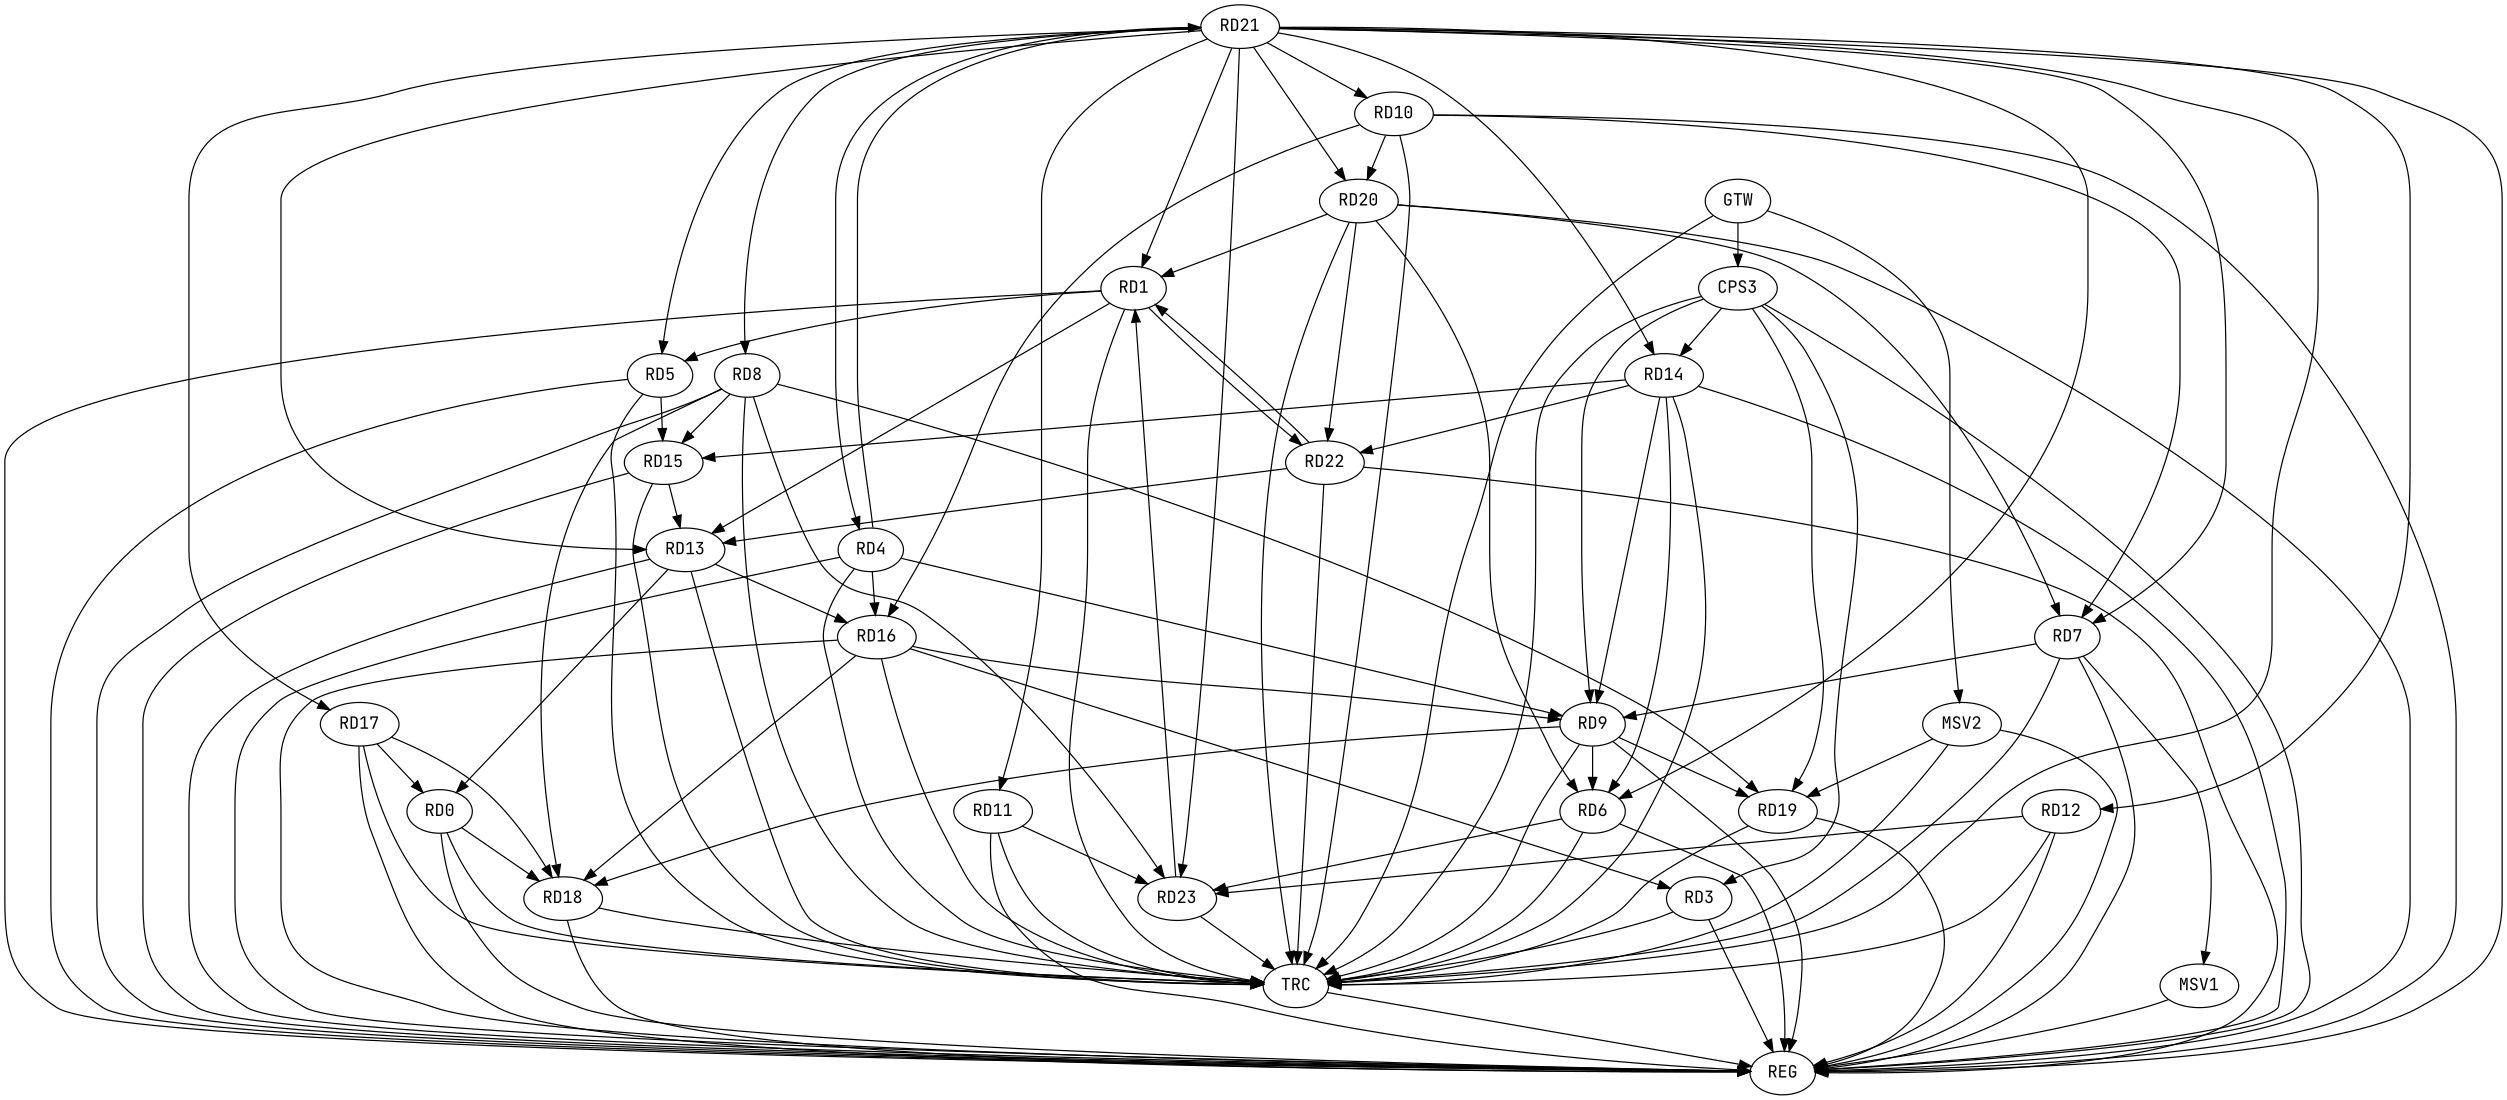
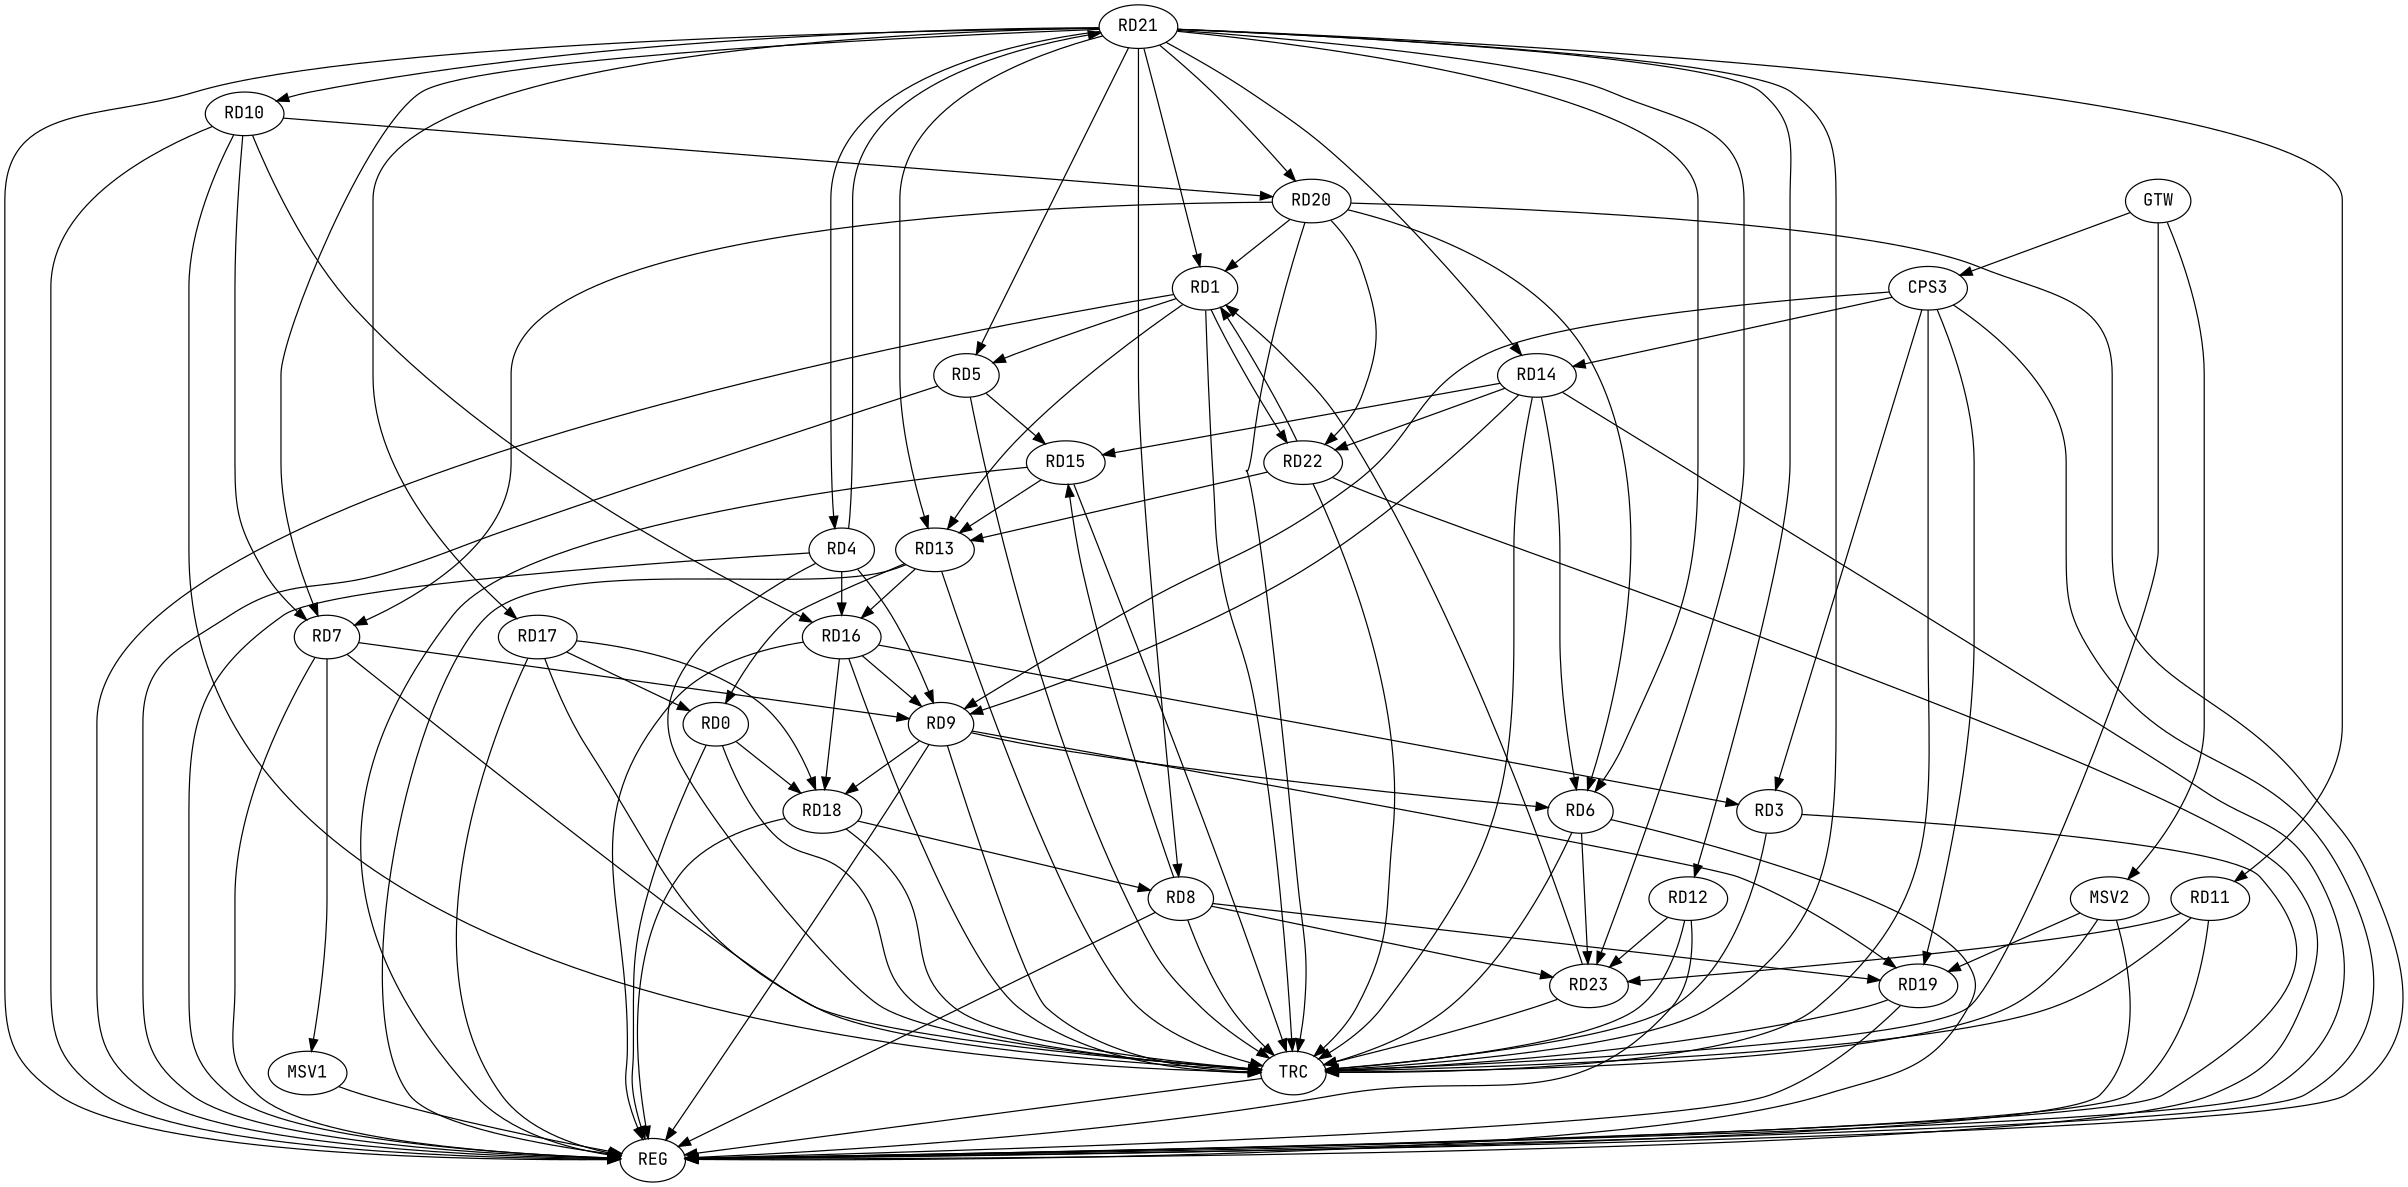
edge "RD8" -> "RD18": reversed
